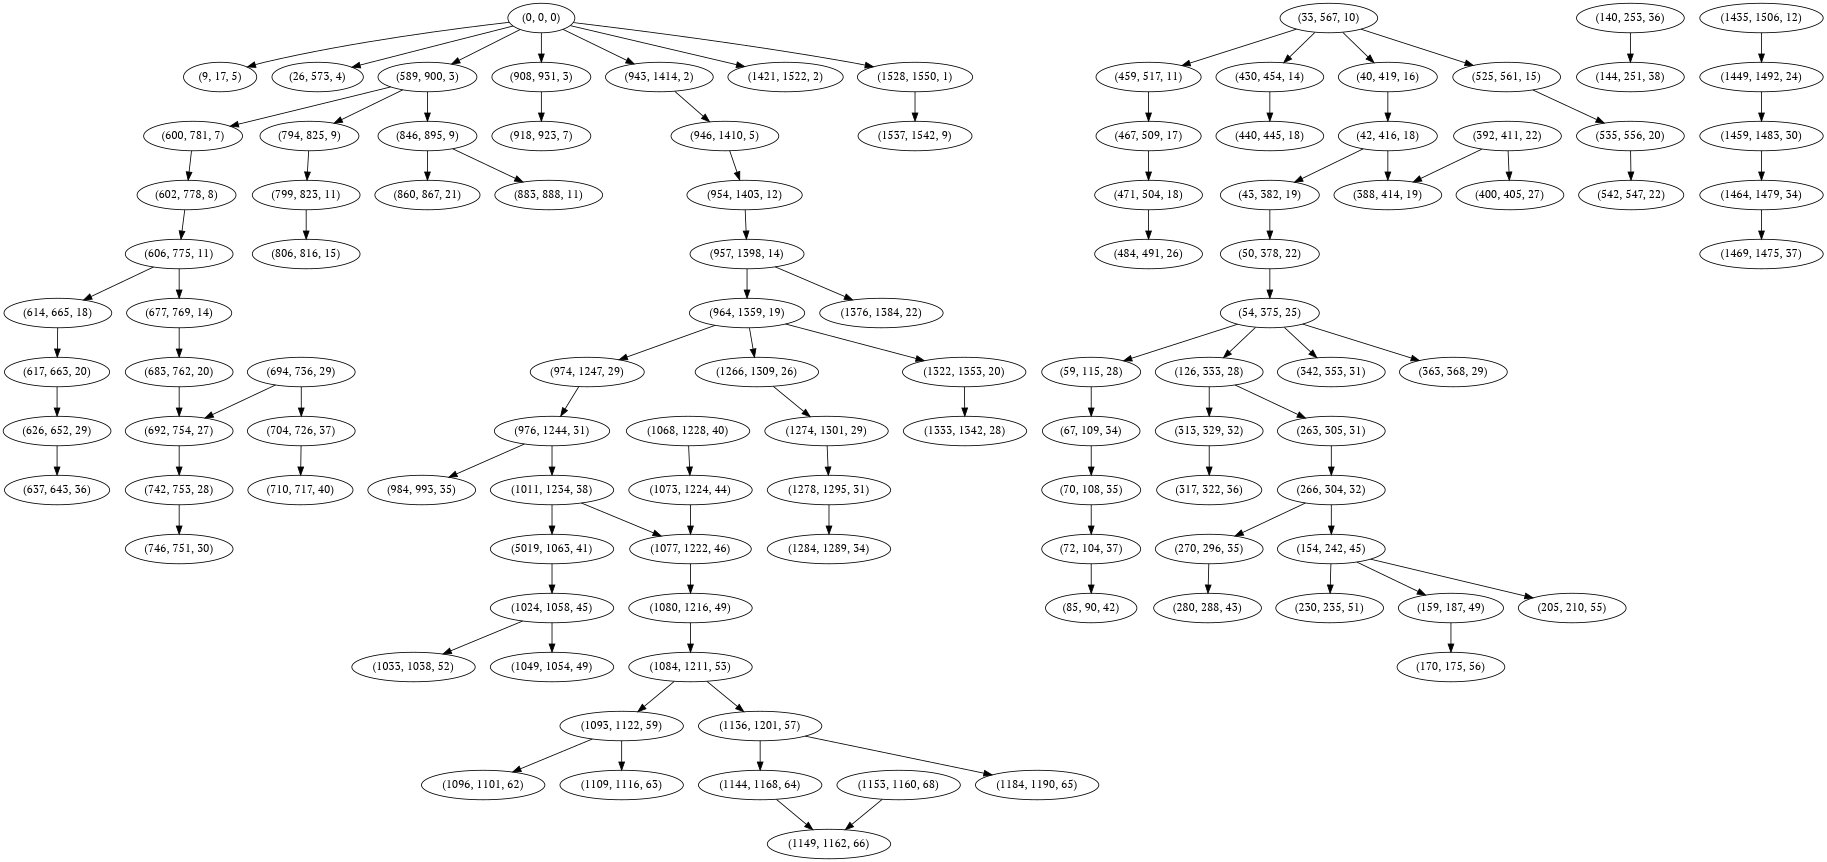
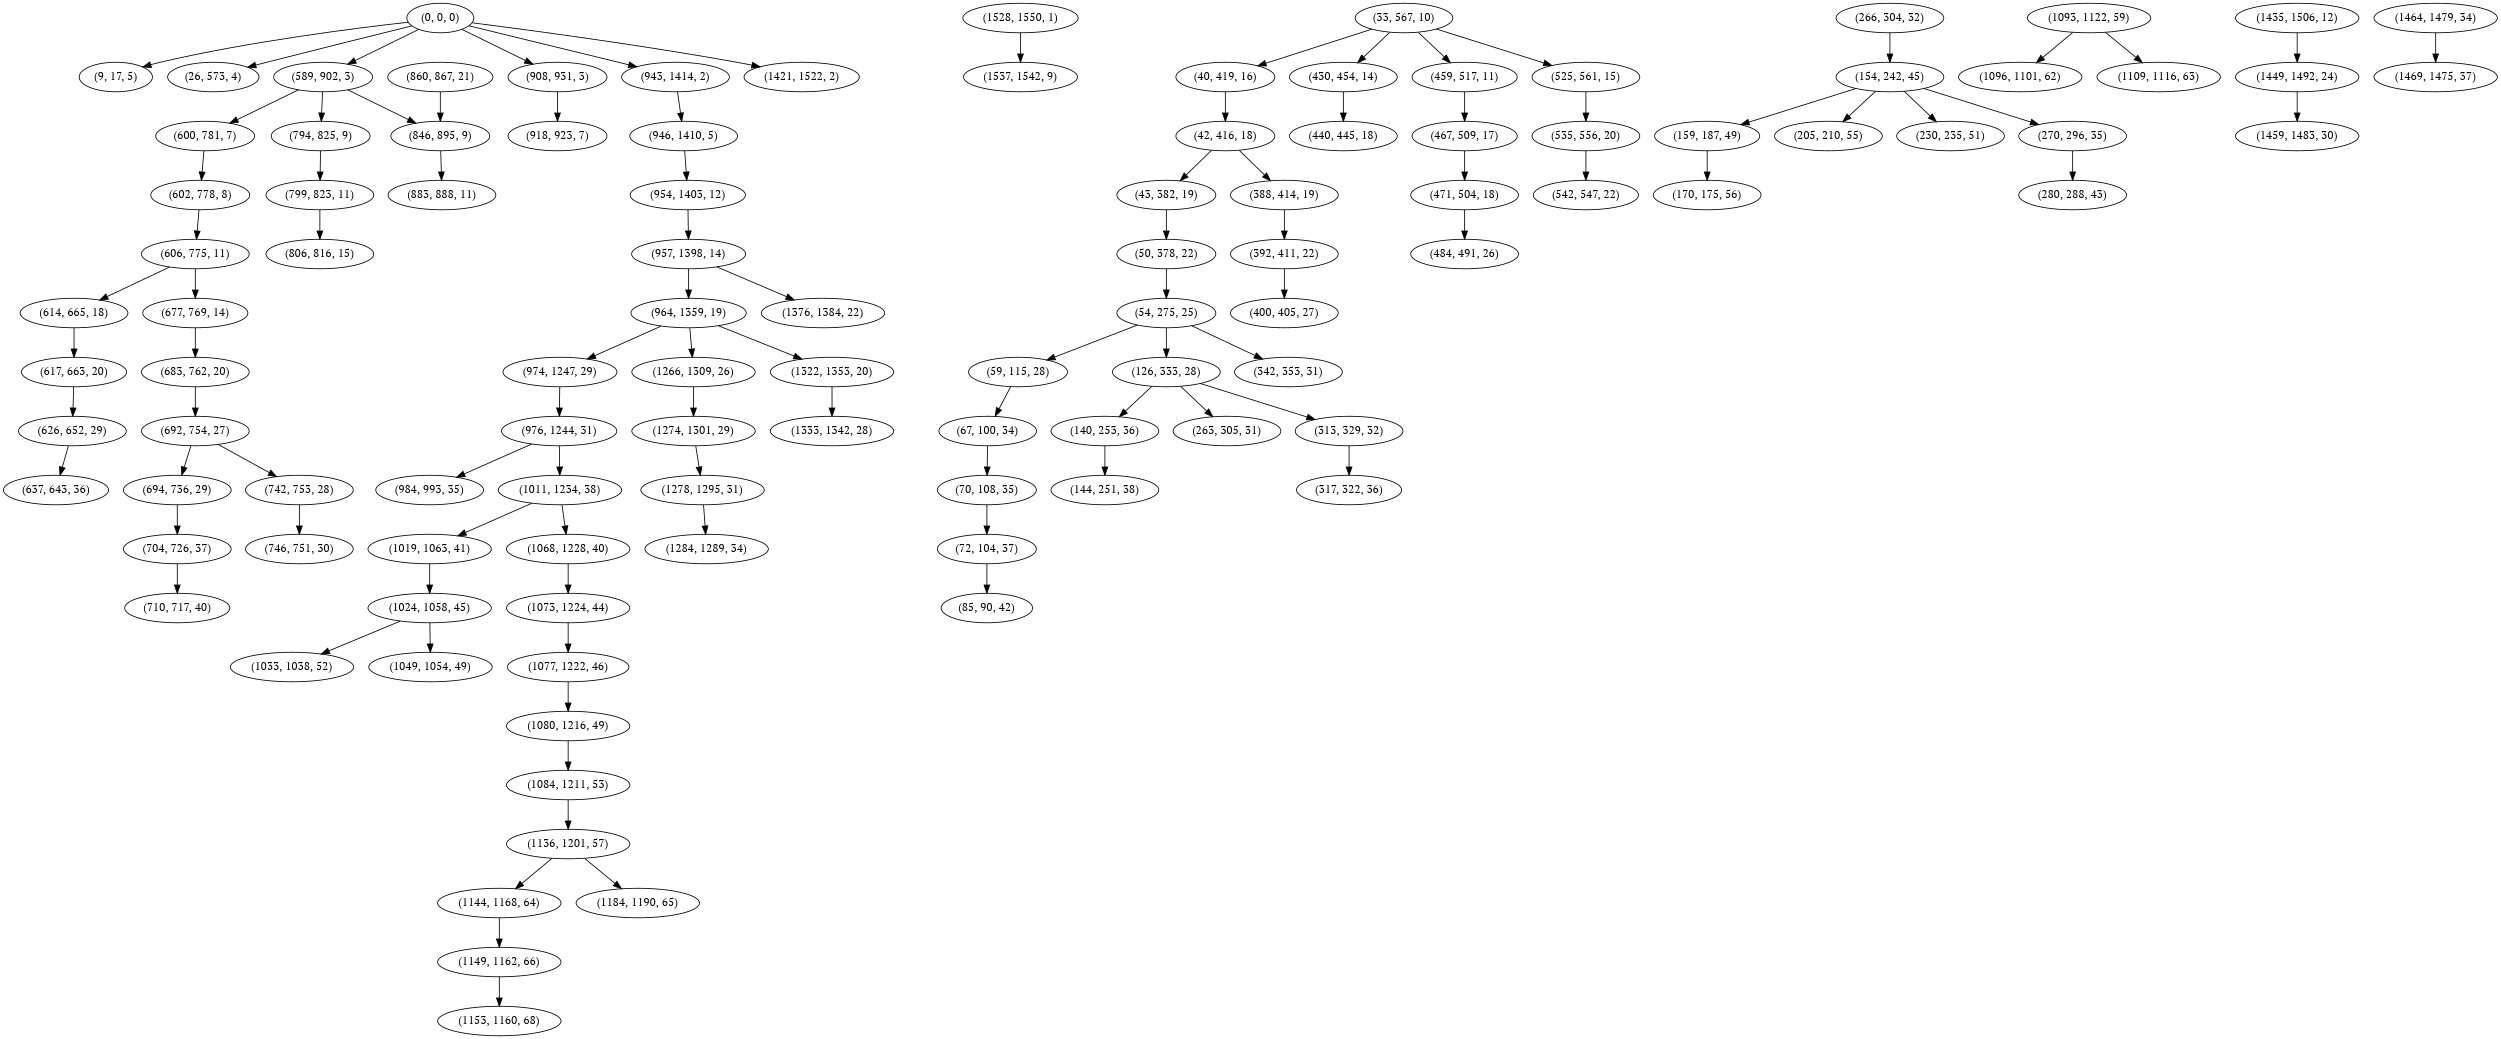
edge "(0, 0, 0)" -> "(1528, 1550, 1)": removed
node "(589, 900, 3)": label "(589, 900, 3)" -> "(589, 902, 3)"
edge "(846, 895, 9)" -> "(860, 867, 21)": reversed
edge "(1459, 1483, 30)" -> "(1464, 1479, 34)": removed
edge "(392, 411, 22)" -> "(388, 414, 19)": reversed
node "(54, 375, 25)": label "(54, 375, 25)" -> "(54, 275, 25)"
node "(363, 368, 29)": removed
edge "(126, 333, 28)" -> "(140, 253, 36)": added
edge "(694, 736, 29)" -> "(692, 754, 27)": reversed
node "(67, 109, 34)": label "(67, 109, 34)" -> "(67, 100, 34)"
edge "(263, 305, 31)" -> "(266, 304, 32)": removed
edge "(1011, 1234, 38)" -> "(1077, 1222, 46)": now "(1011, 1234, 38)" -> "(1068, 1228, 40)"
edge "(266, 304, 32)" -> "(270, 296, 35)": now "(154, 242, 45)" -> "(270, 296, 35)"
node "(5019, 1063, 41)": label "(5019, 1063, 41)" -> "(1019, 1063, 41)"
edge "(1084, 1211, 53)" -> "(1093, 1122, 59)": removed
edge "(1153, 1160, 68)" -> "(1149, 1162, 66)": reversed
